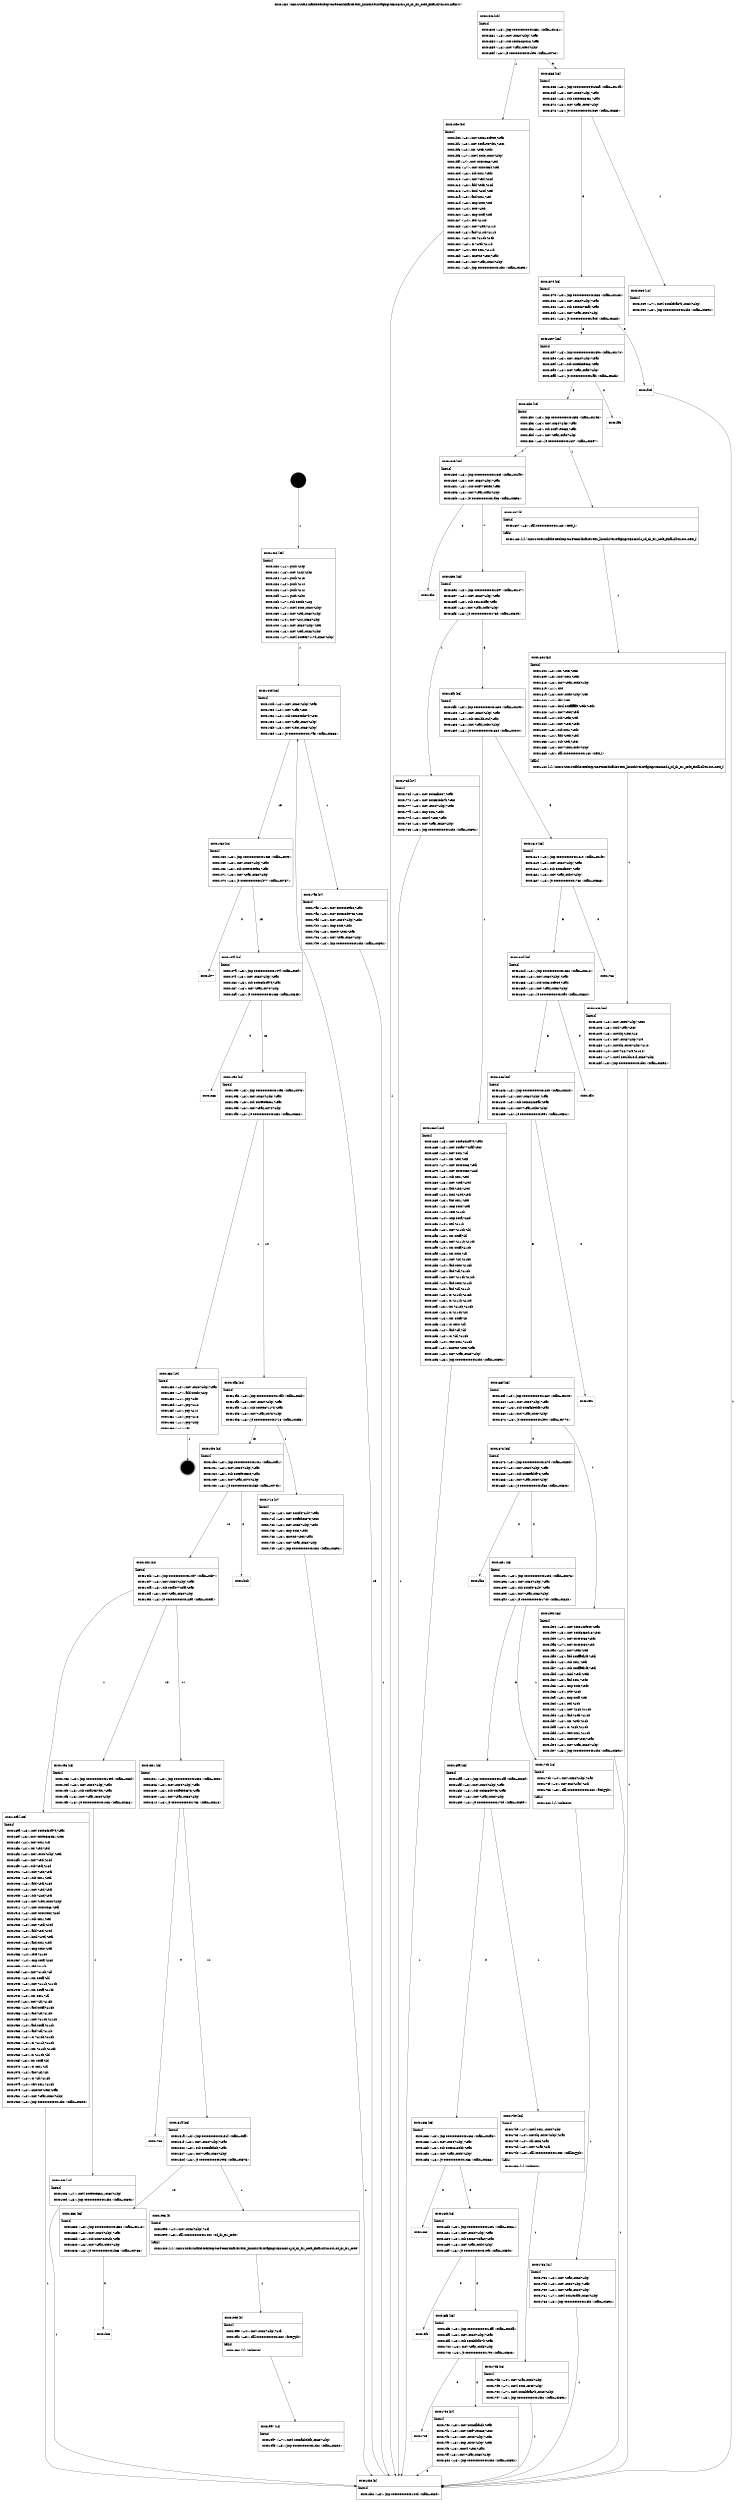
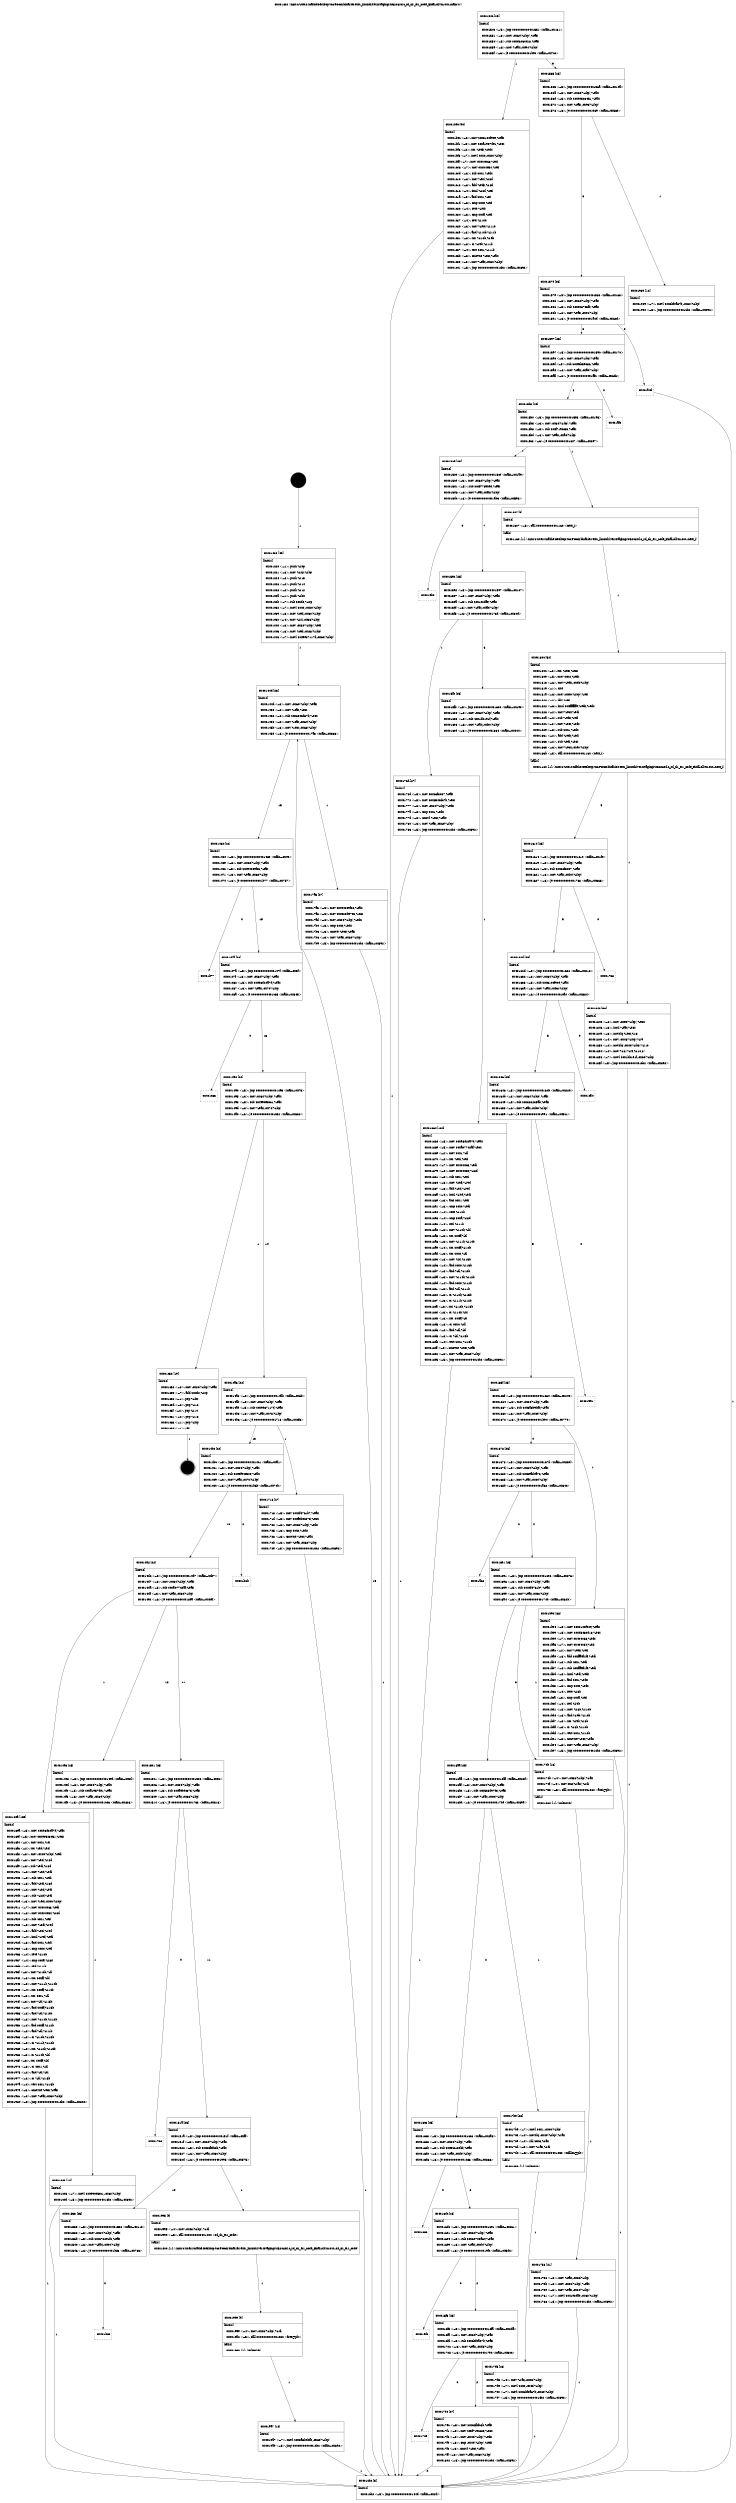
edge "0x4015fb [25]" -> "0x401614 [25]": now "0x40180c [52]" -> "0x401614 [25]"
edge "0x4019a7 [12]" -> "0x401cb2 [5]": added, label "1"
